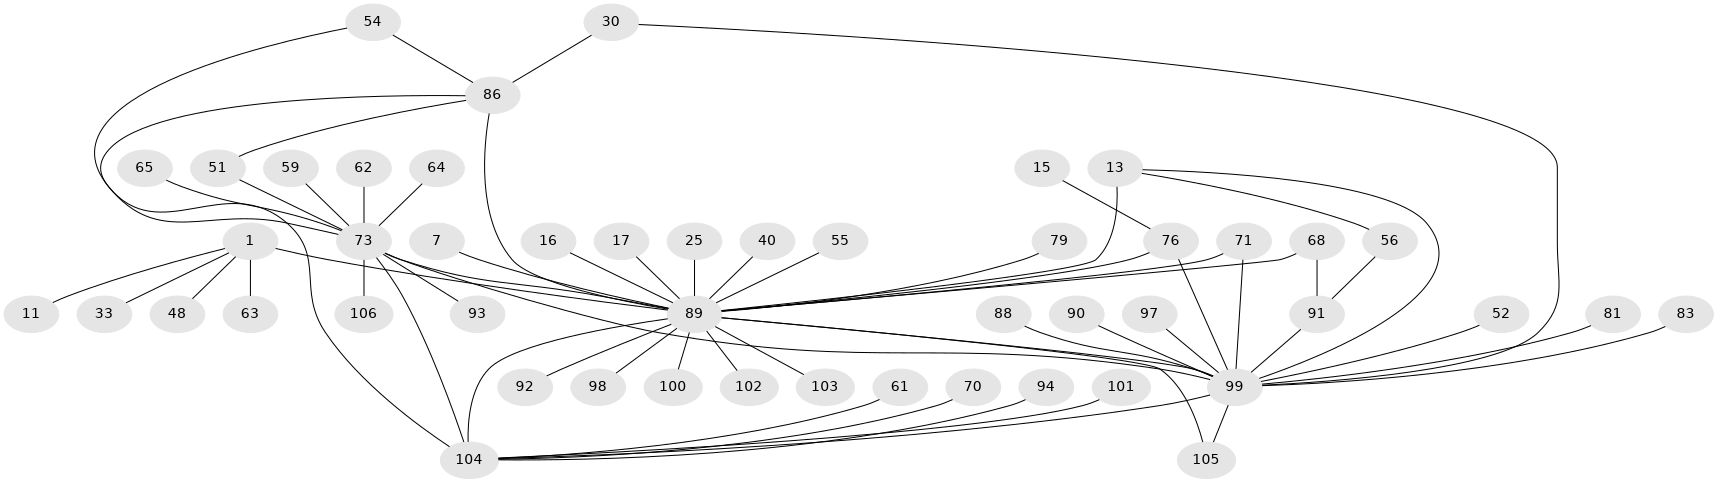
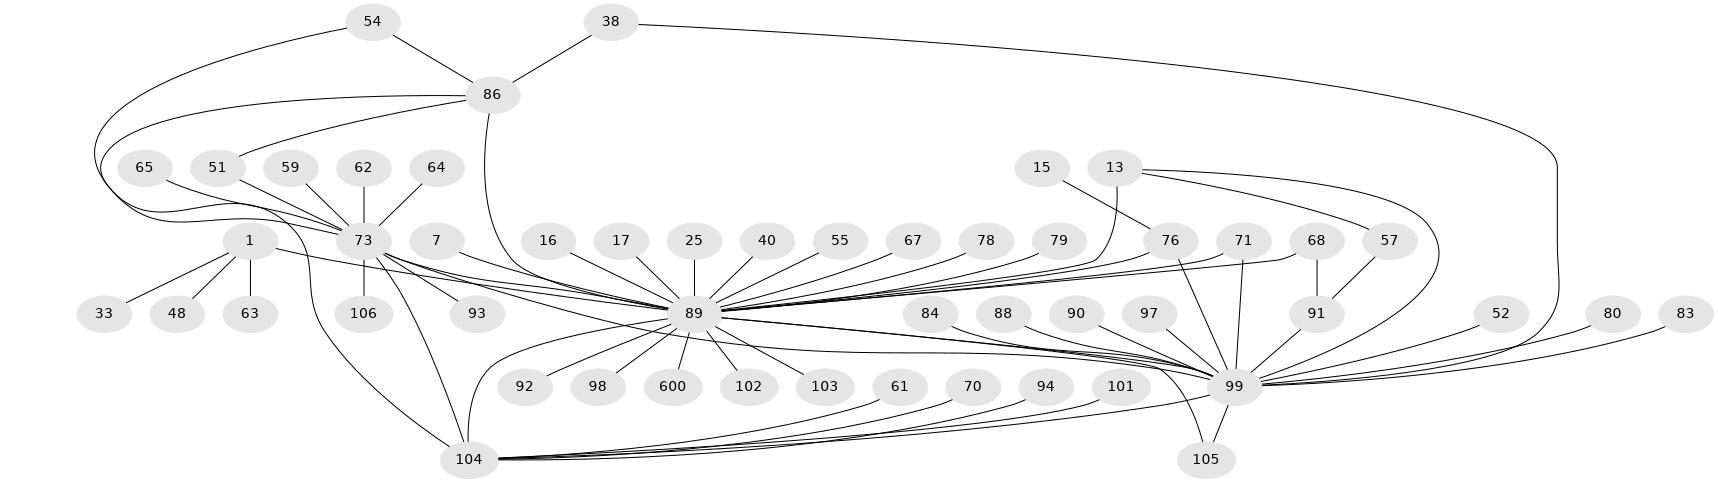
node "30": label "30" -> "38"
node "67": added
node "78": added
node "56": label "56" -> "57"
node "11": removed
node "84": added
node "81": label "81" -> "80"
node "100": label "100" -> "600"
